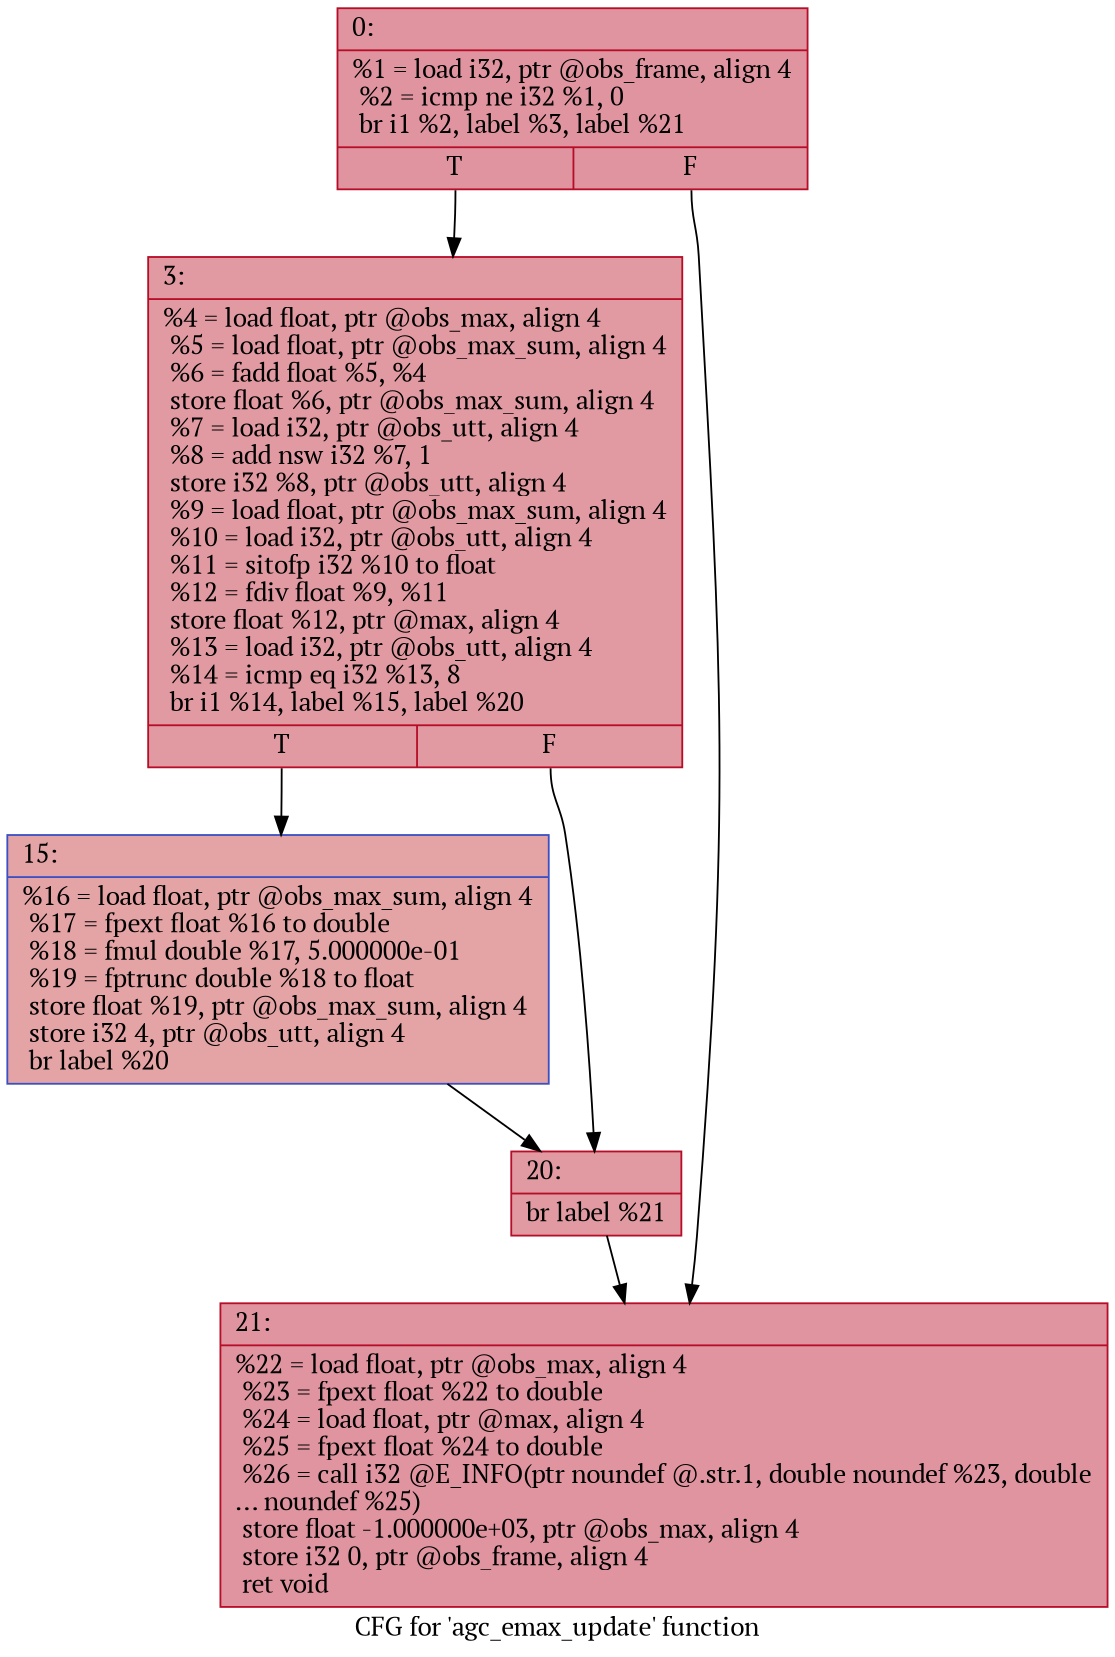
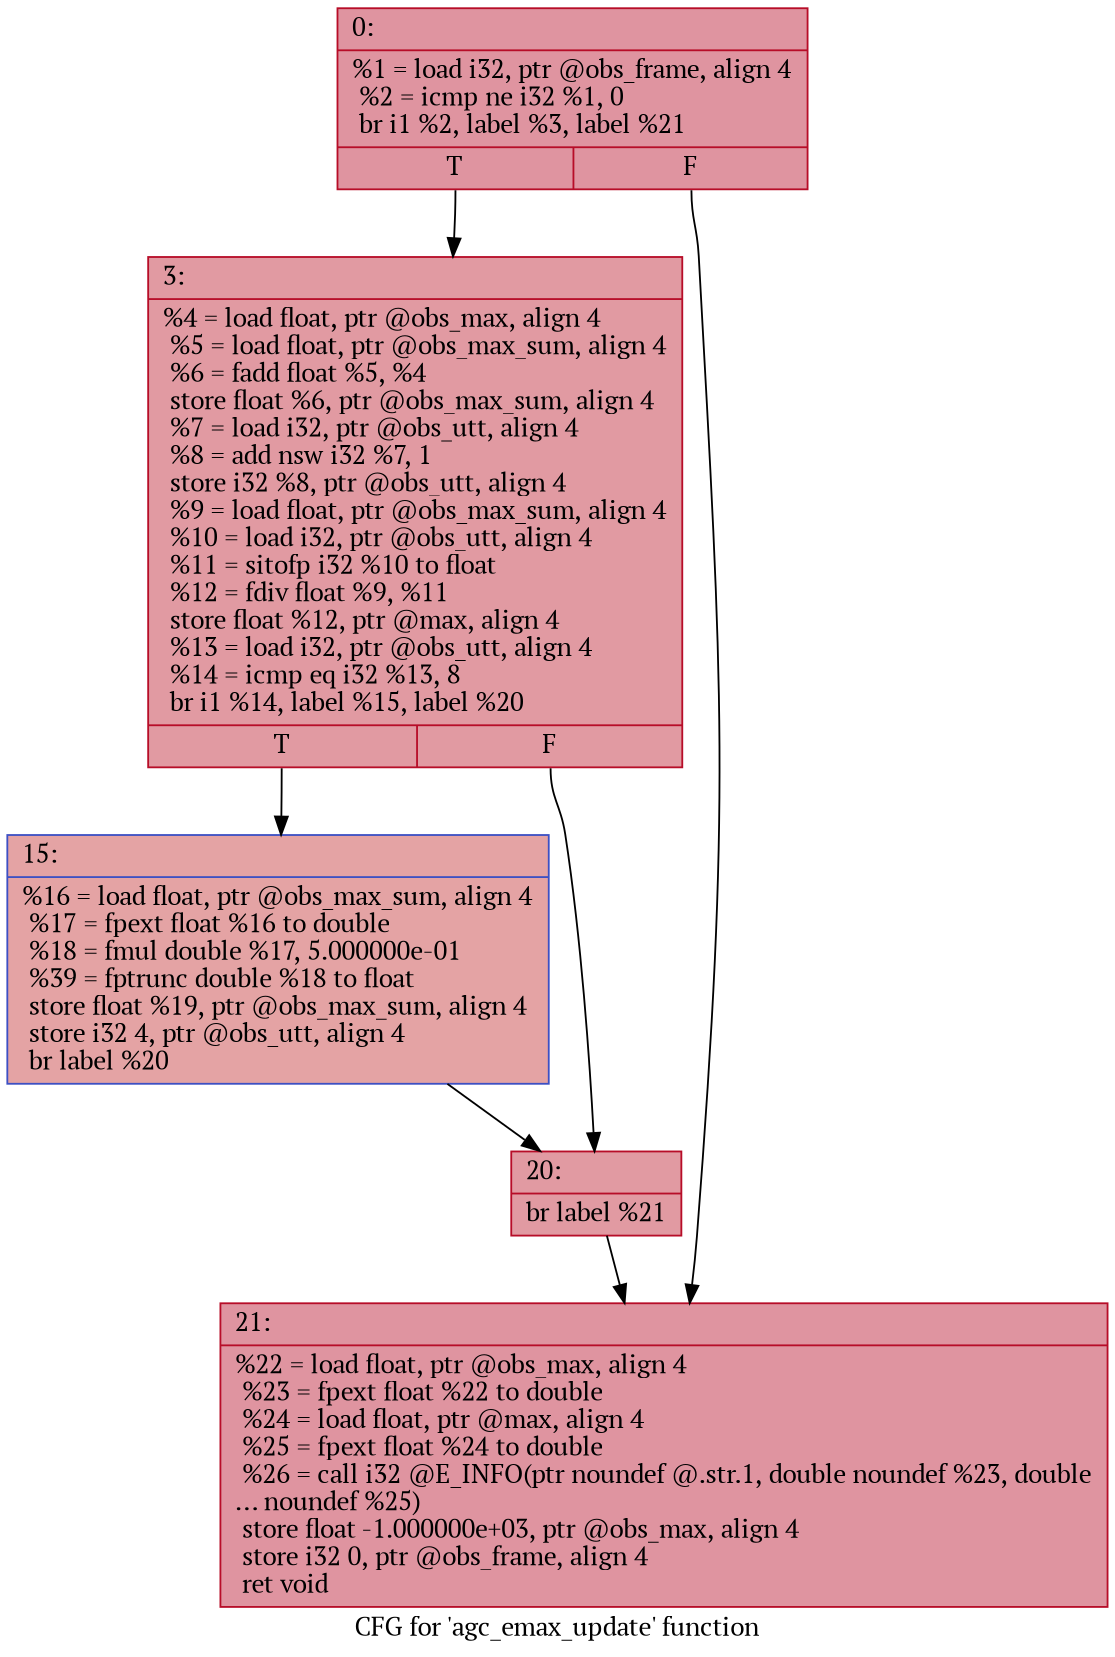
node "15:": text "%19 = fptrunc double %18 to float" -> "%39 = fptrunc double %18 to float"
